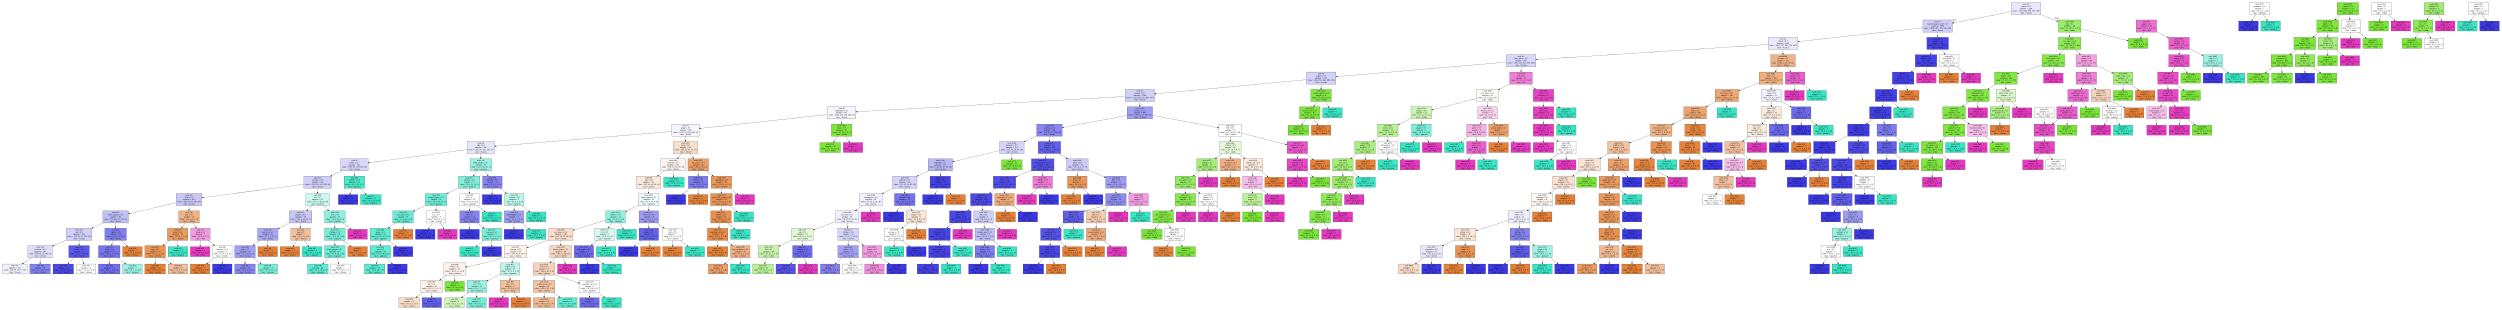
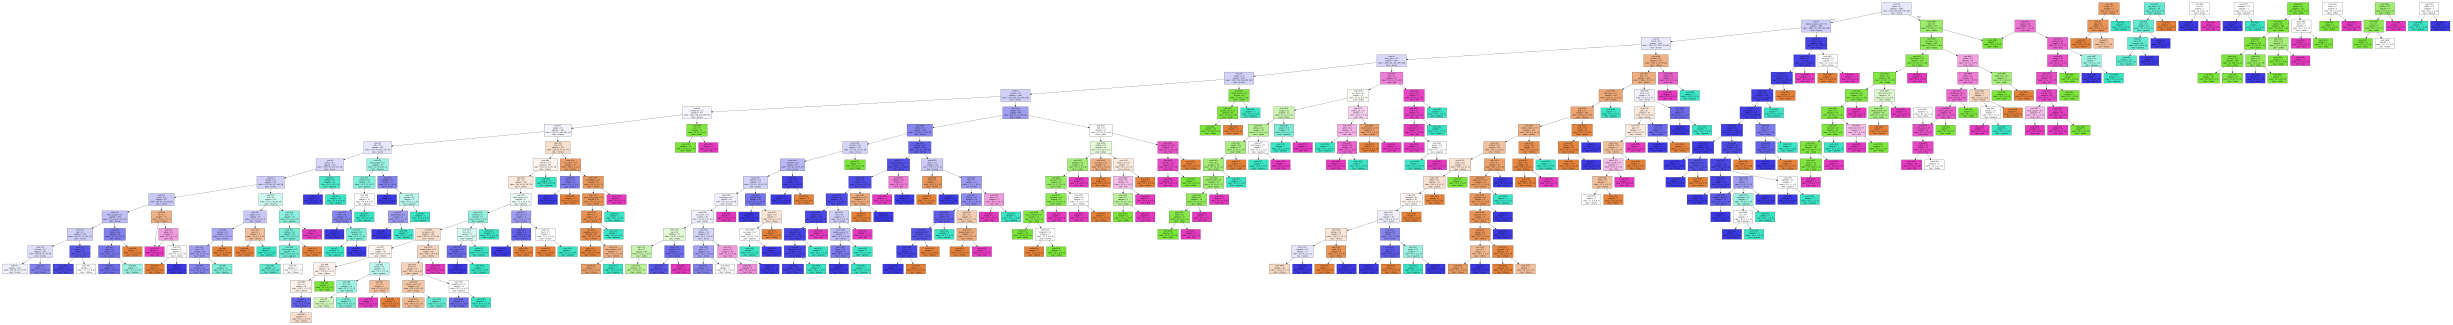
node "node #197": text "class = cumin" -> "class = thai"
node "node #58": removed
edge "node #384" -> "node #386": reversed
edge "node #25" -> "node #26": now "node #25" -> "node #32"
edge "node #89" -> "node #90": now "node #91" -> "node #90"
